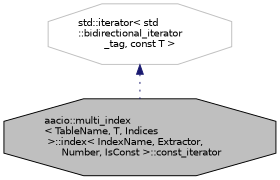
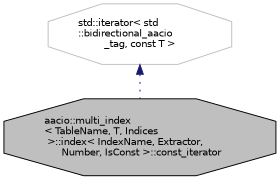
node "std::iterator< std ::bidirectional_iterator _tag, const T >": label "std::iterator< std ::bidirectional_iterator _tag, const T >" -> "std::iterator< std ::bidirectional_aacio _tag, const T >"
